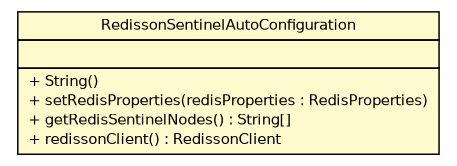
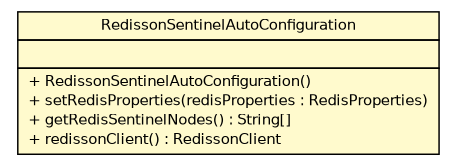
node "RedissonSentinelAutoConfiguration": text "+ String()" -> "+ RedissonSentinelAutoConfiguration()"
